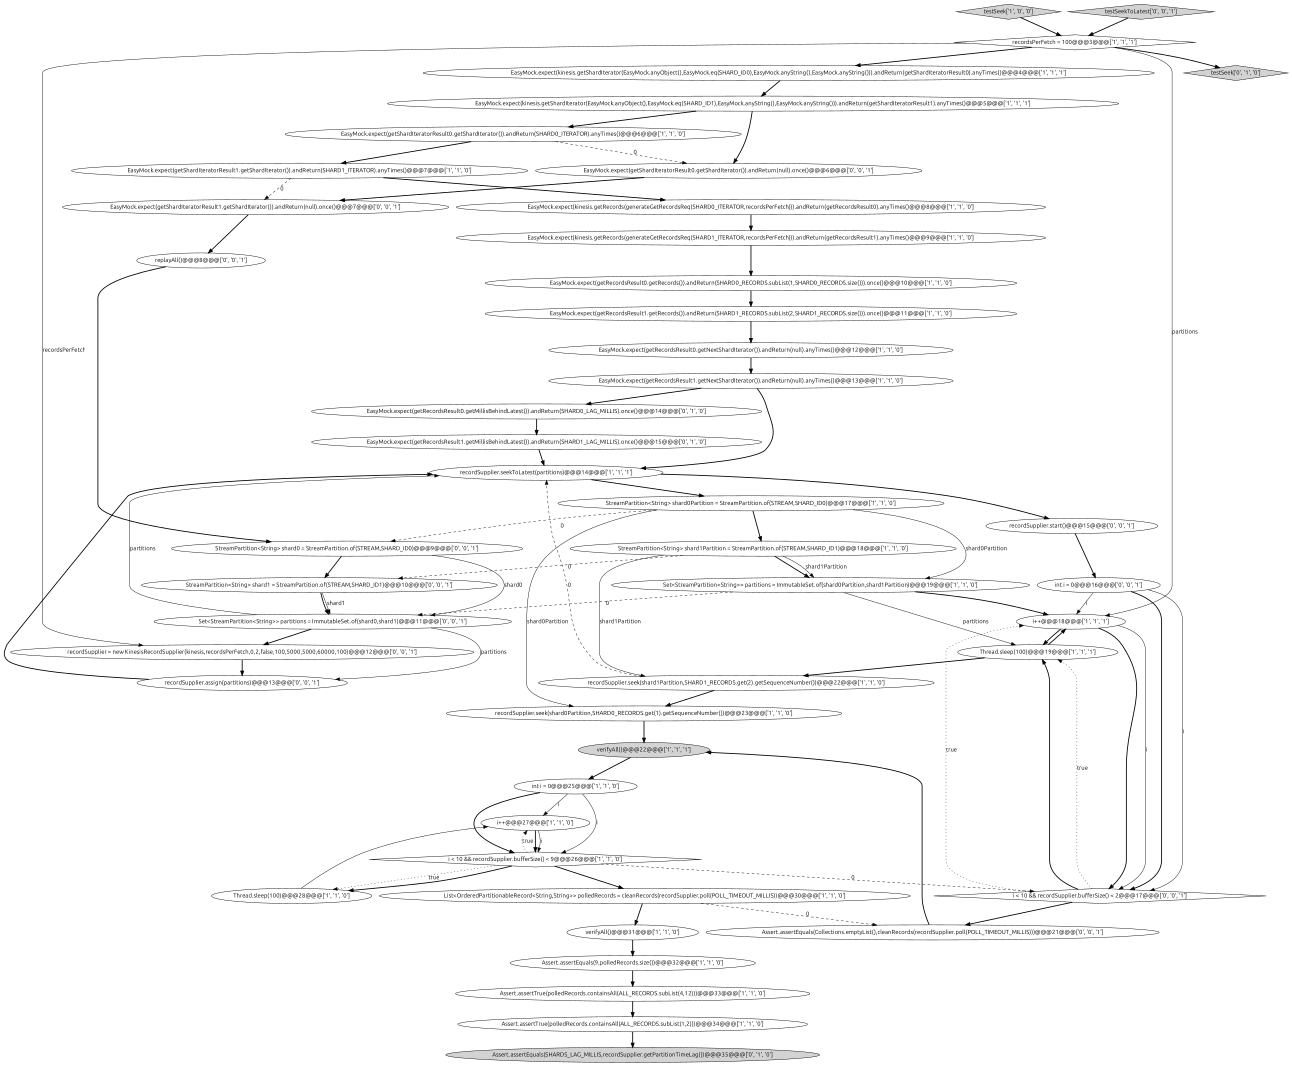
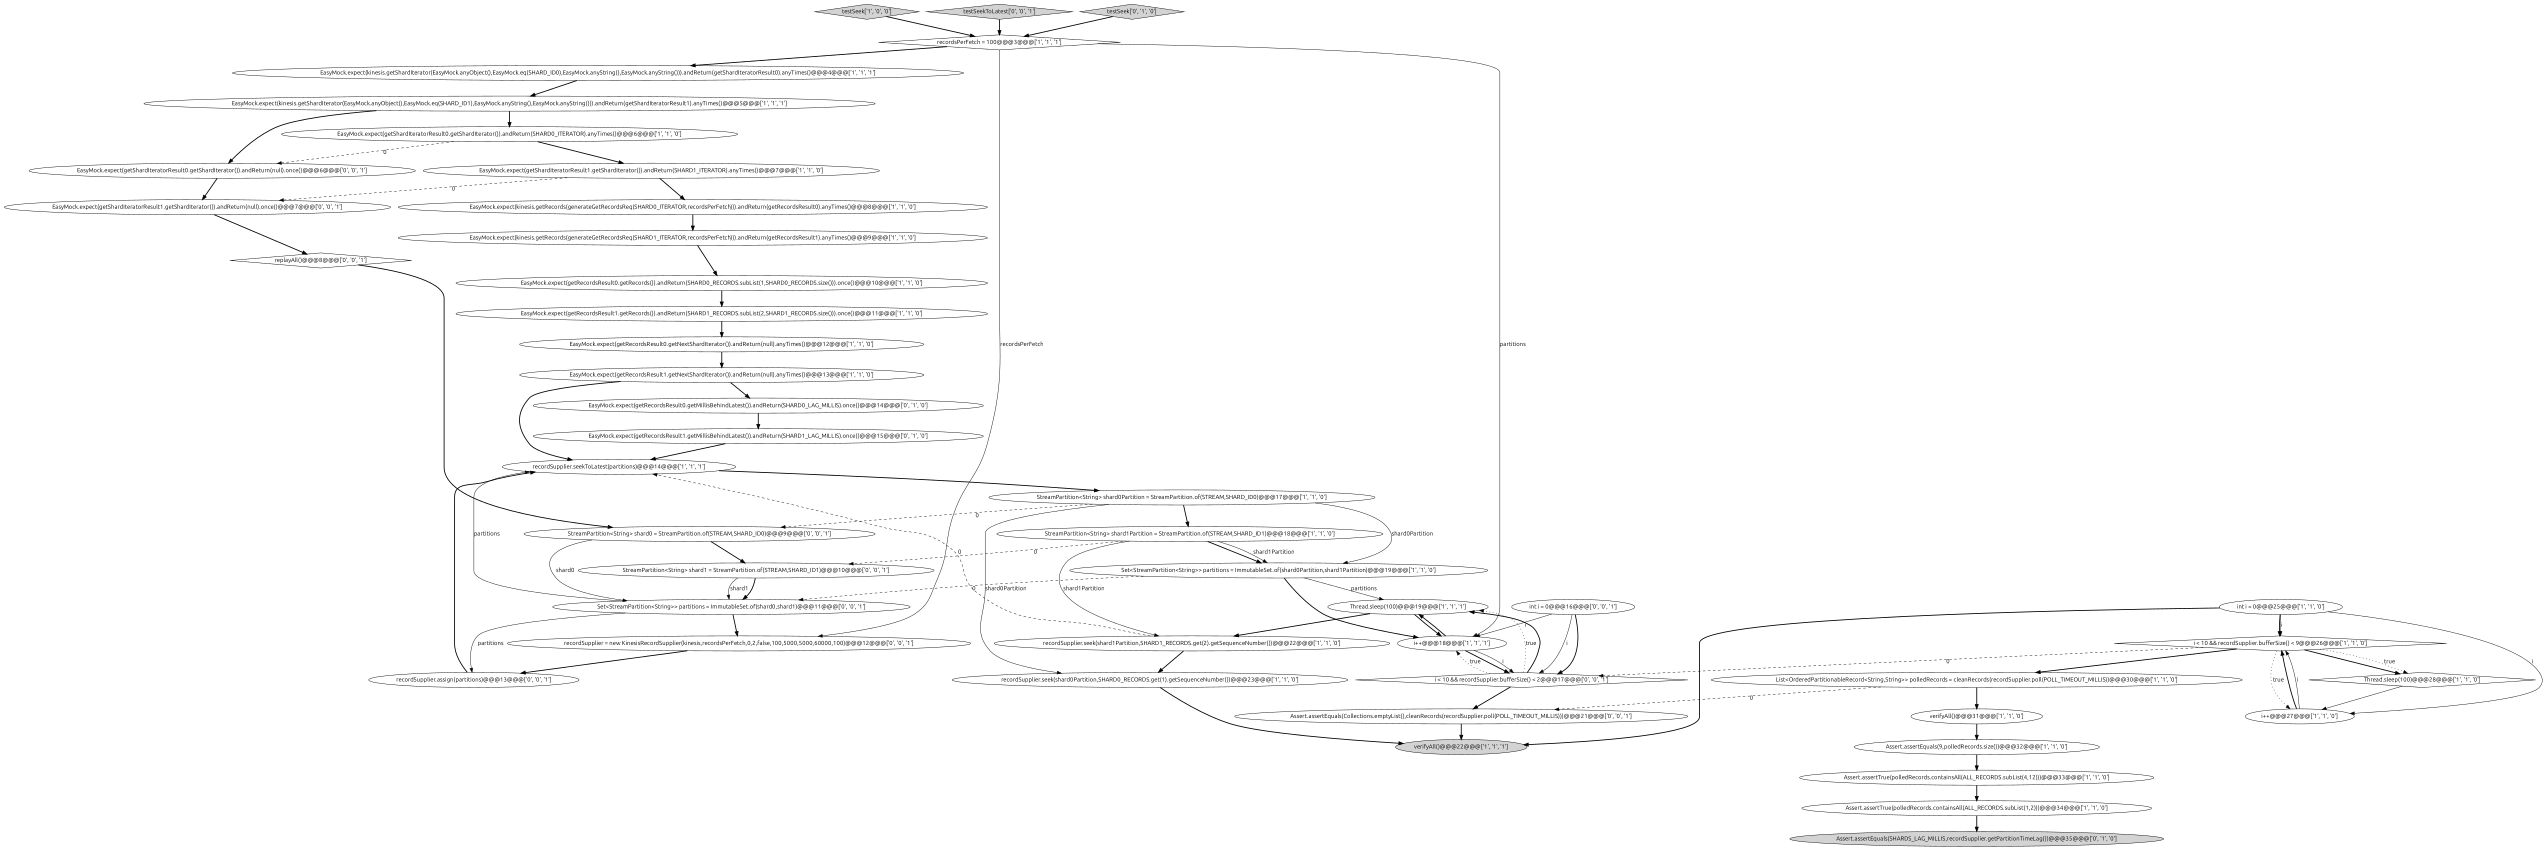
edge "recordsPerFetch = 100@@@3@@@['1', '1', '1']" -> "testSeek['0', '1', '0']": reversed
node "replayAll()@@@8@@@['0', '0', '1']": shape ellipse -> diamond
node "recordSupplier.start()@@@15@@@['0', '0', '1']": removed
edge "verifyAll()@@@22@@@['1', '1', '1']" -> "int i = 0@@@25@@@['1', '1', '0']": reversed
node "Thread.sleep(100)@@@28@@@['1', '1', '0']": shape ellipse -> diamond
